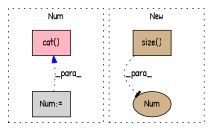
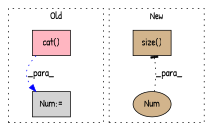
cluster "Num": label "Num" -> "Old"
edge "size()" -> "Num": reversed
edge "Num:=" -> "cat()": reversed
